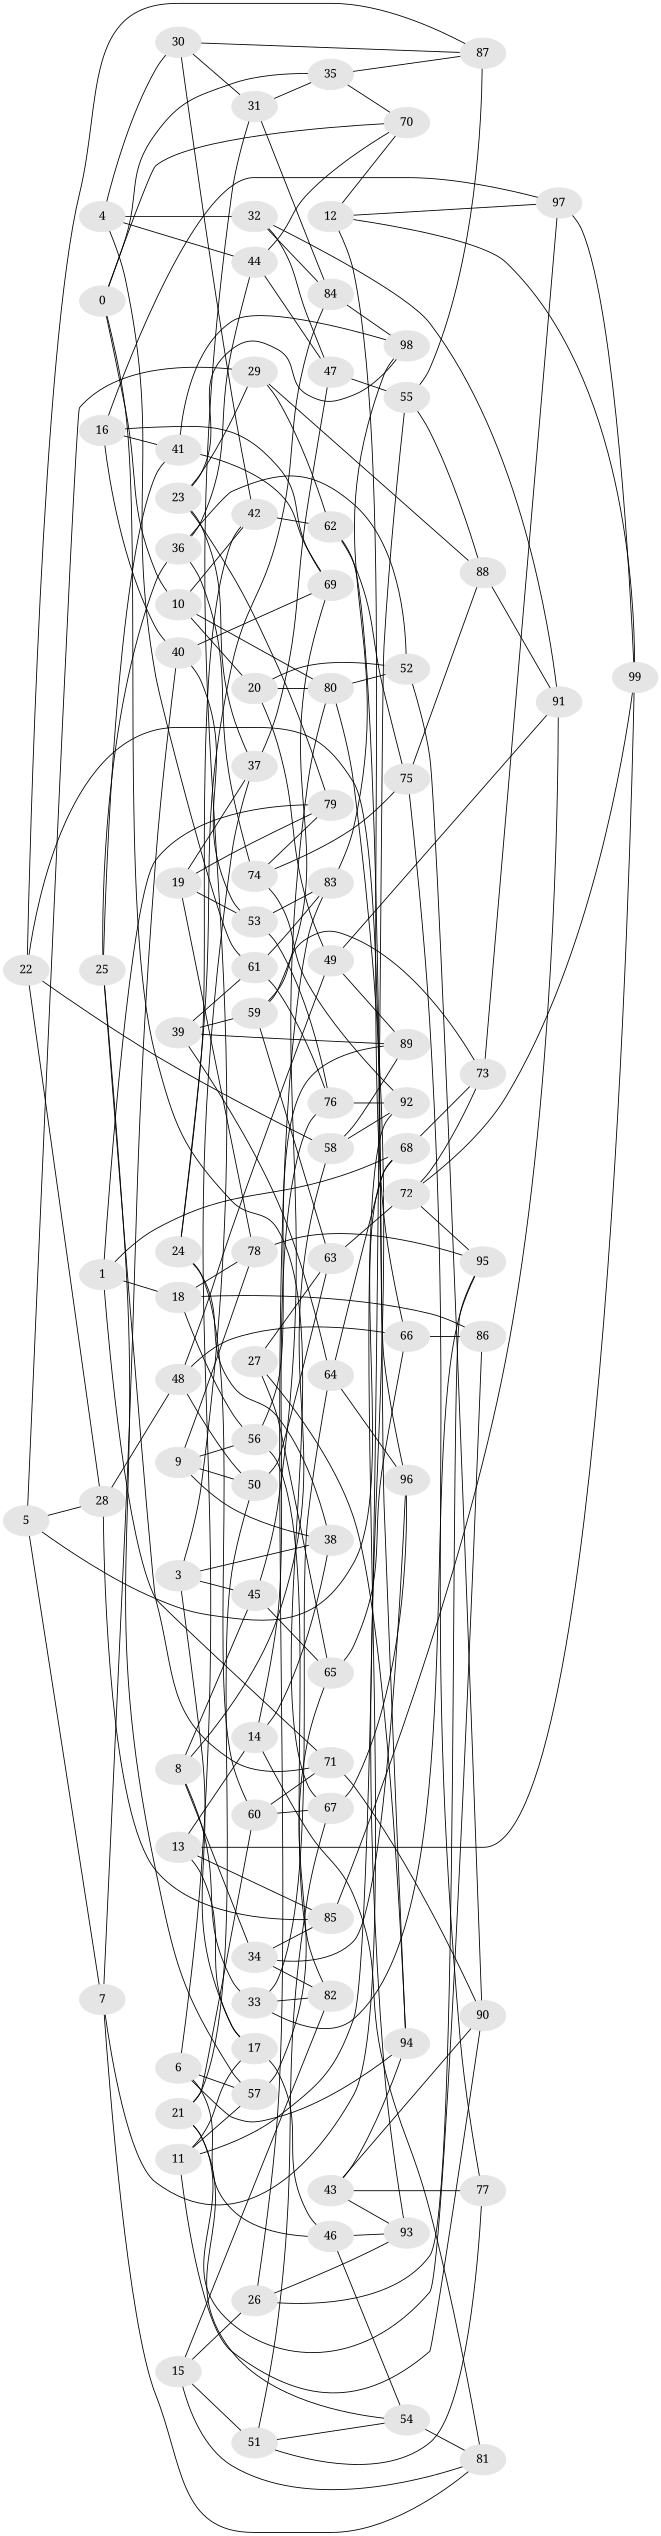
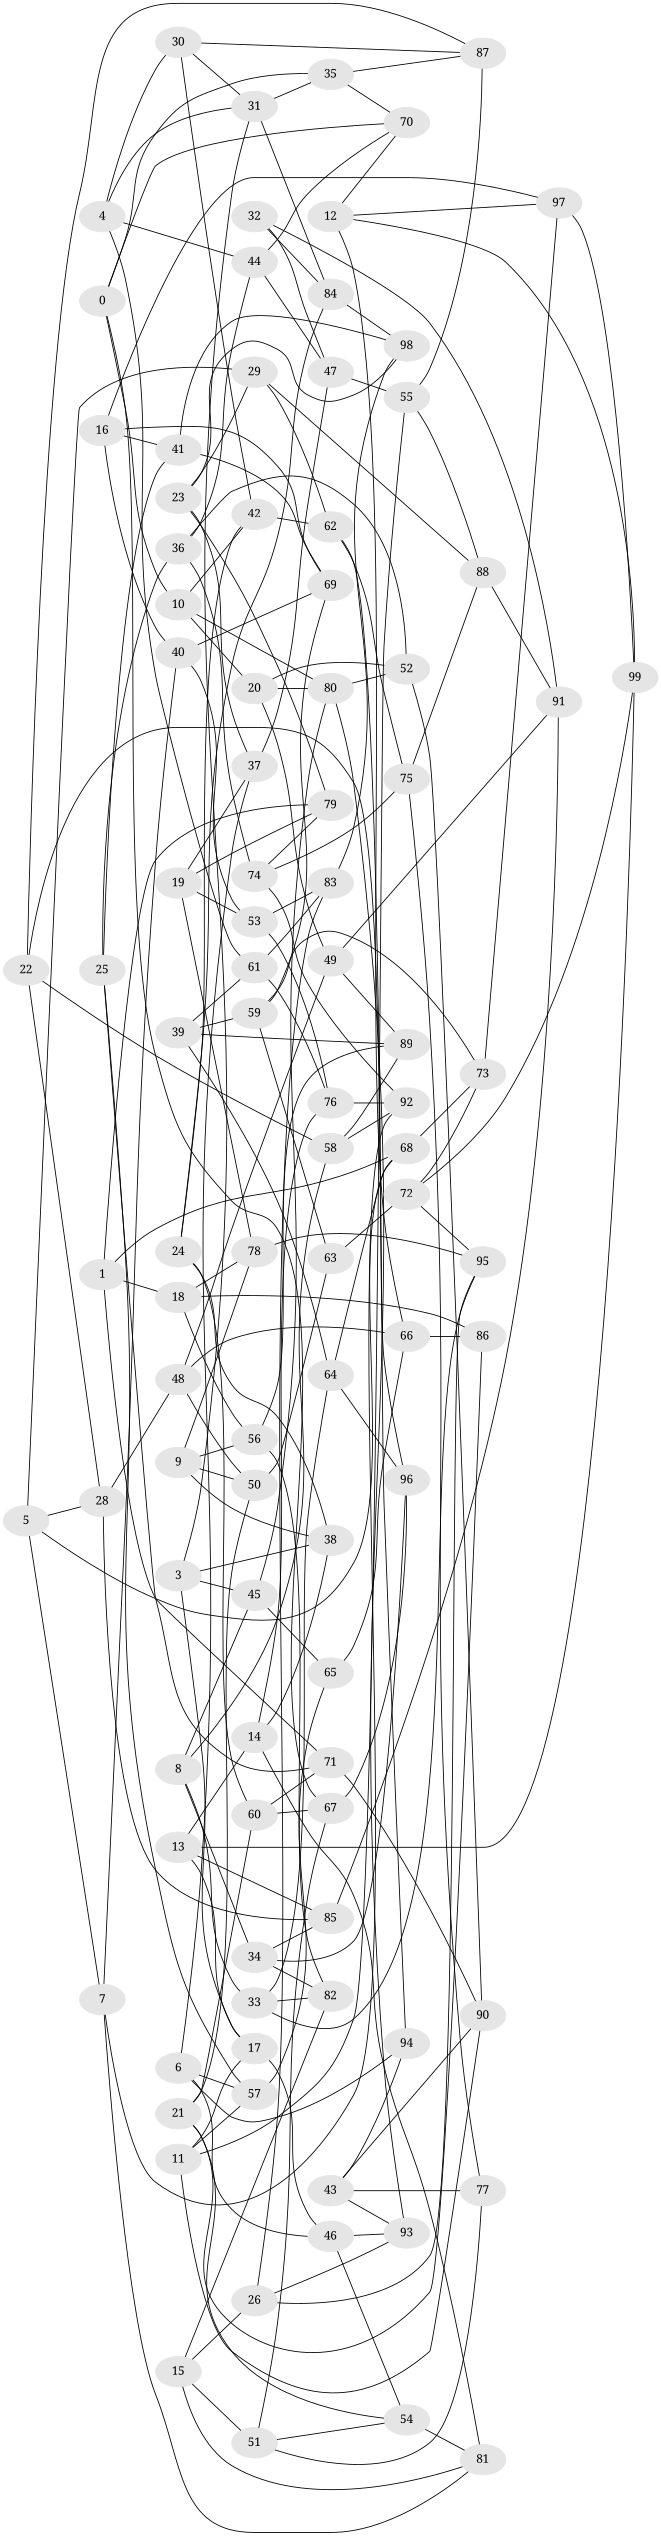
edge "4" -- "32": now "4" -- "31"
node "27": removed
